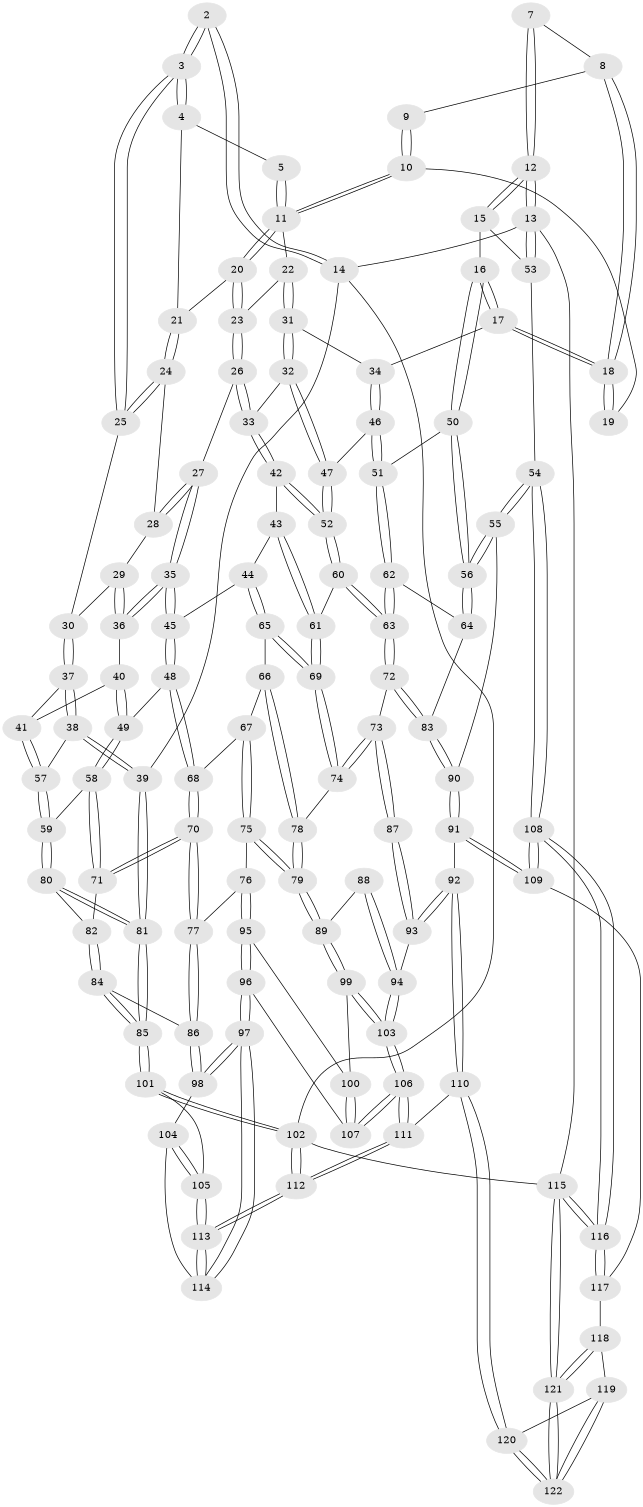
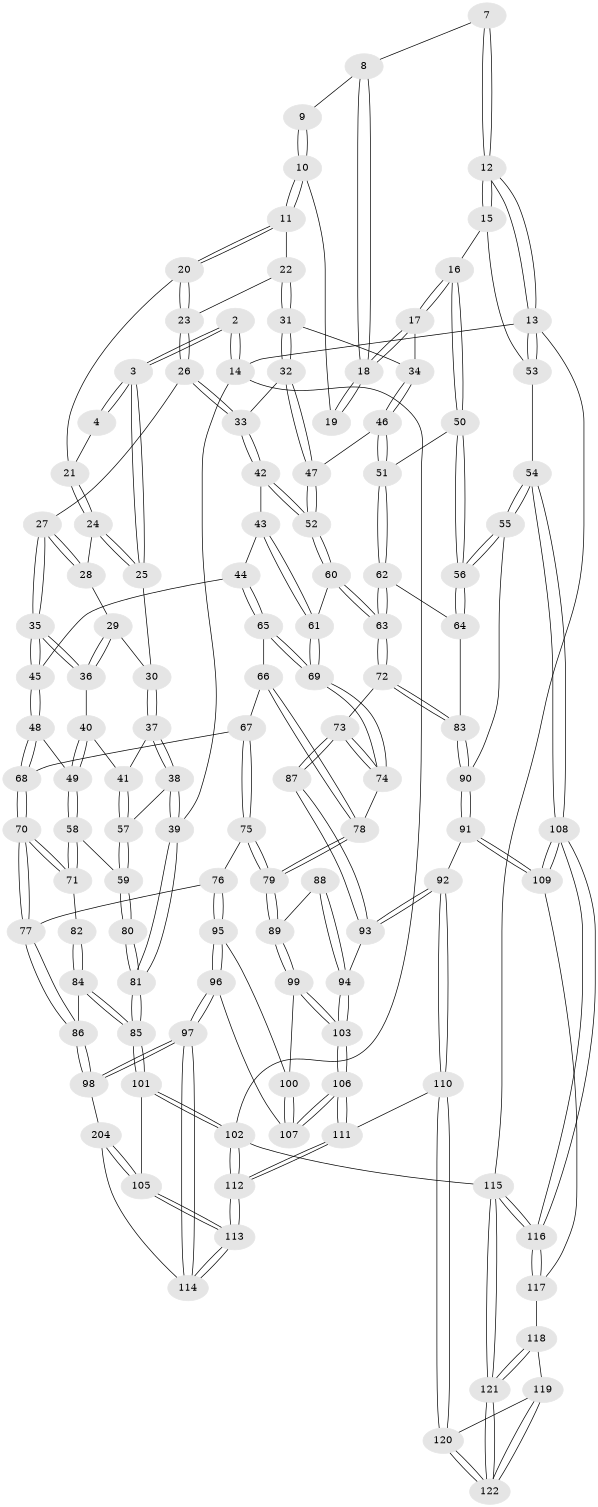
node "5": removed
edge "80" -- "82": removed
node "104": label "104" -> "204"
